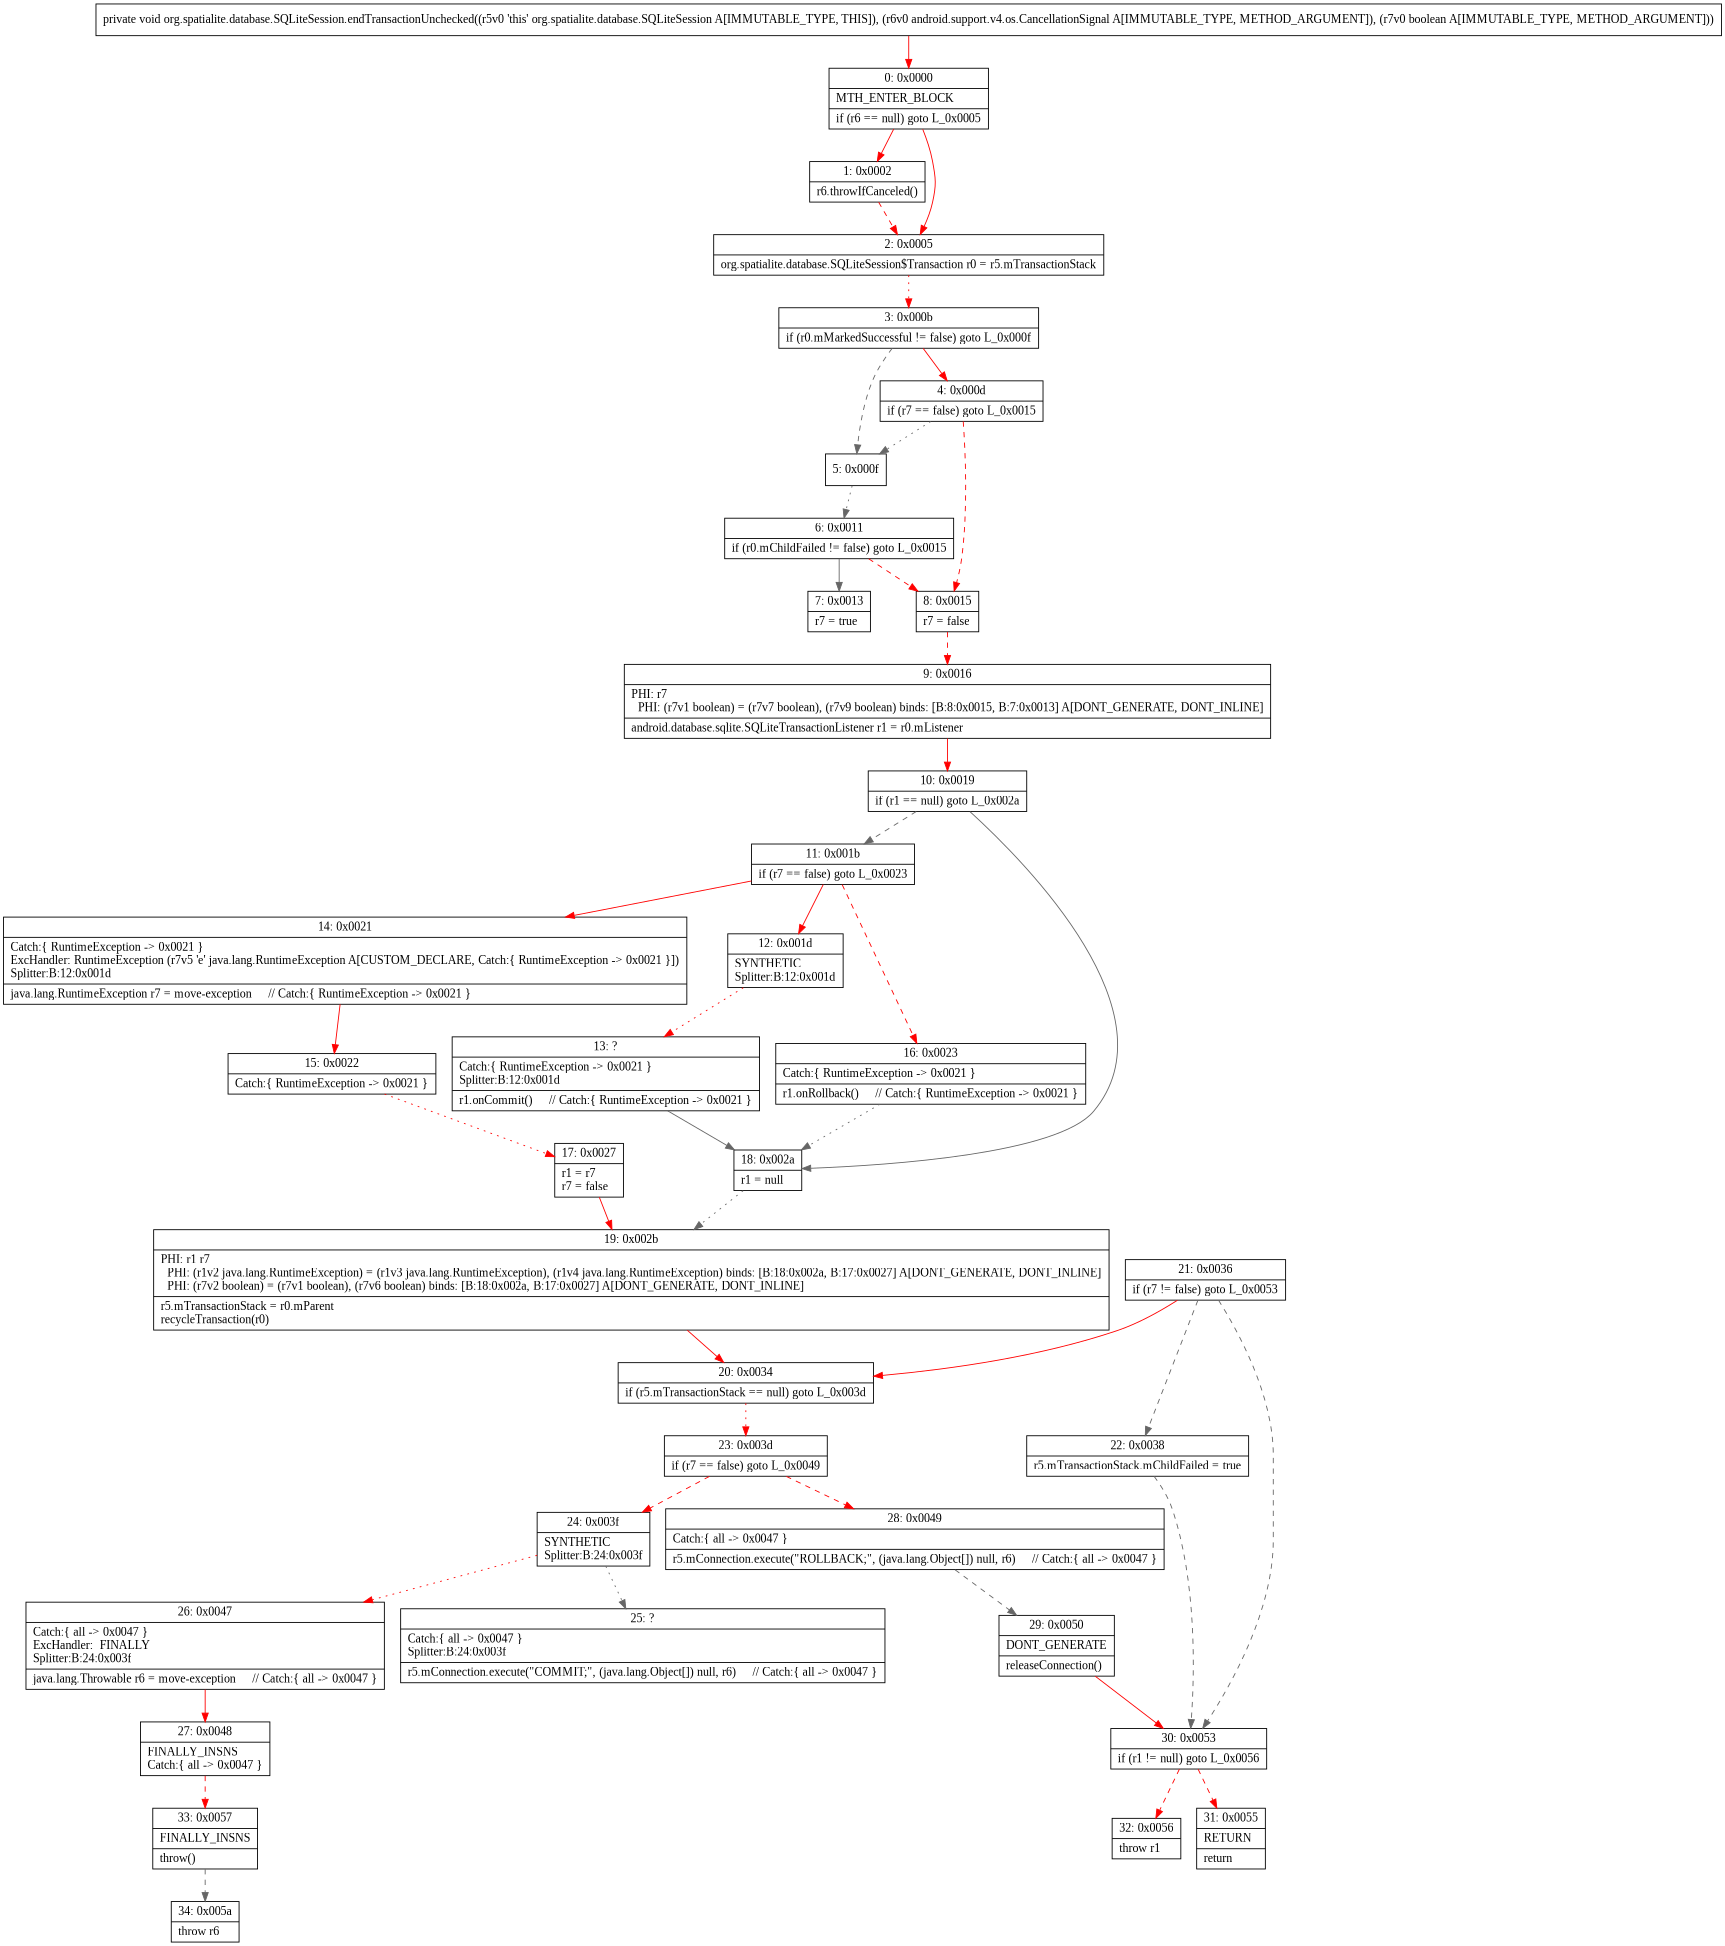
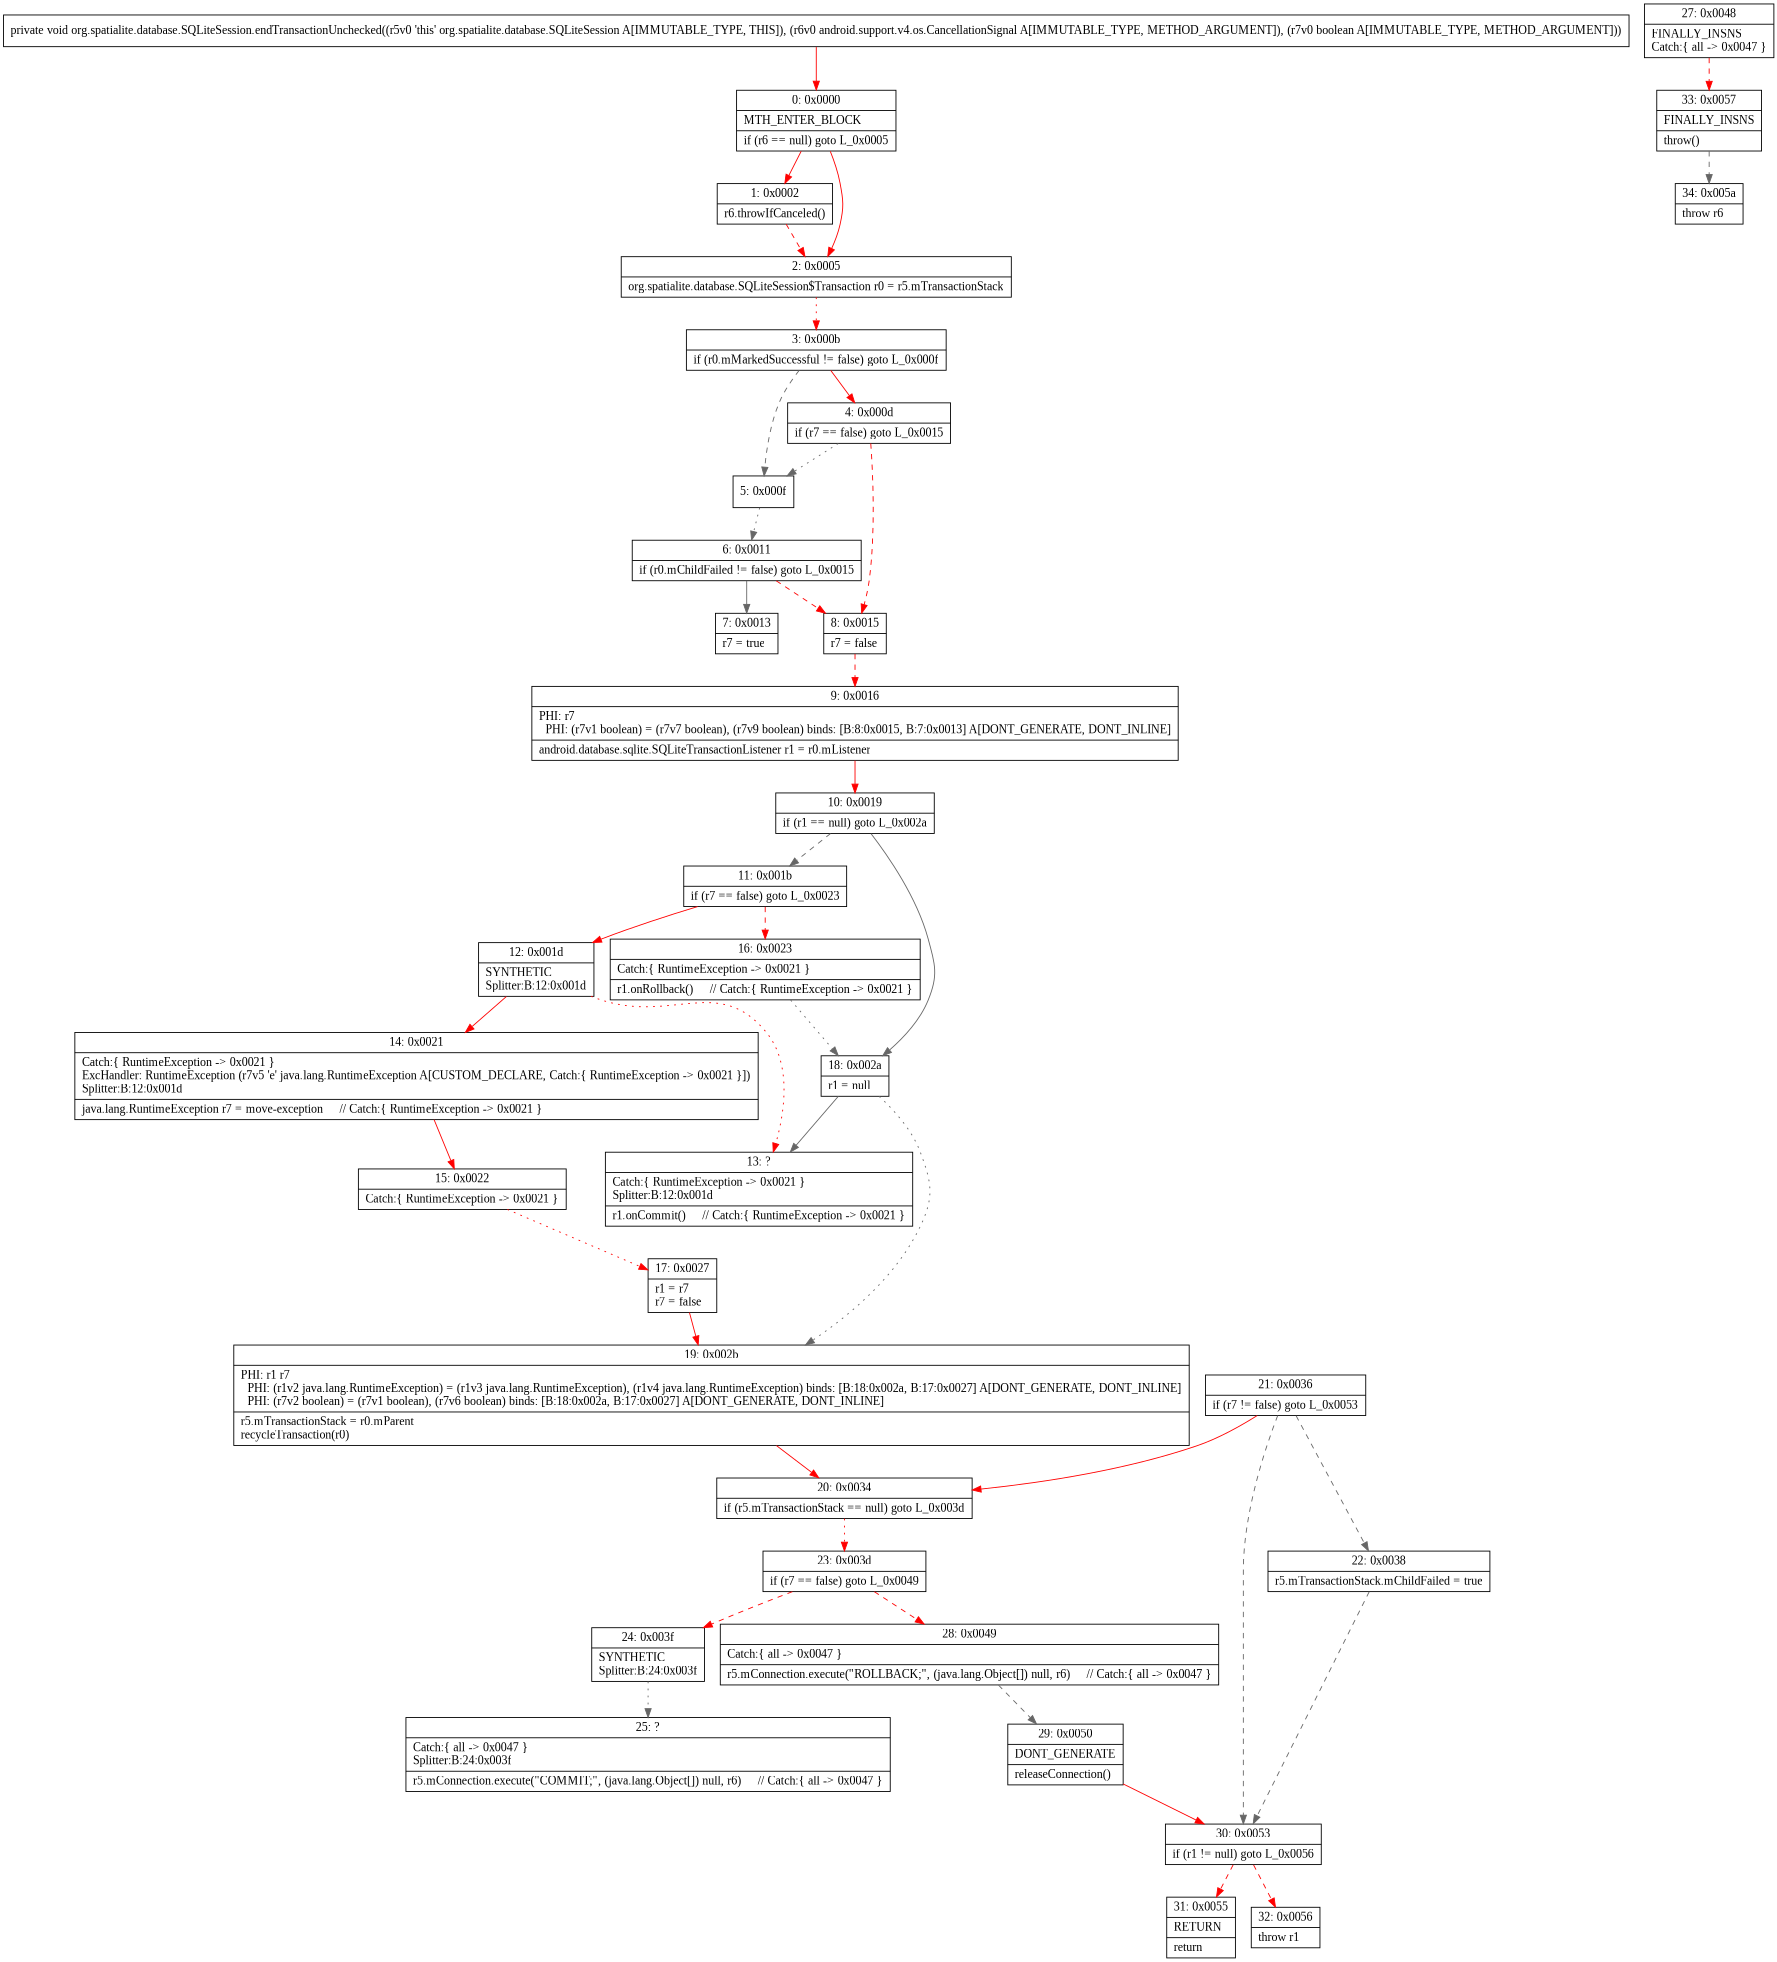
edge "11: 0x001b" -> "14: 0x0021": now "12: 0x001d" -> "14: 0x0021"
edge "13: ?" -> "18: 0x002a": reversed
node "26: 0x0047": removed
